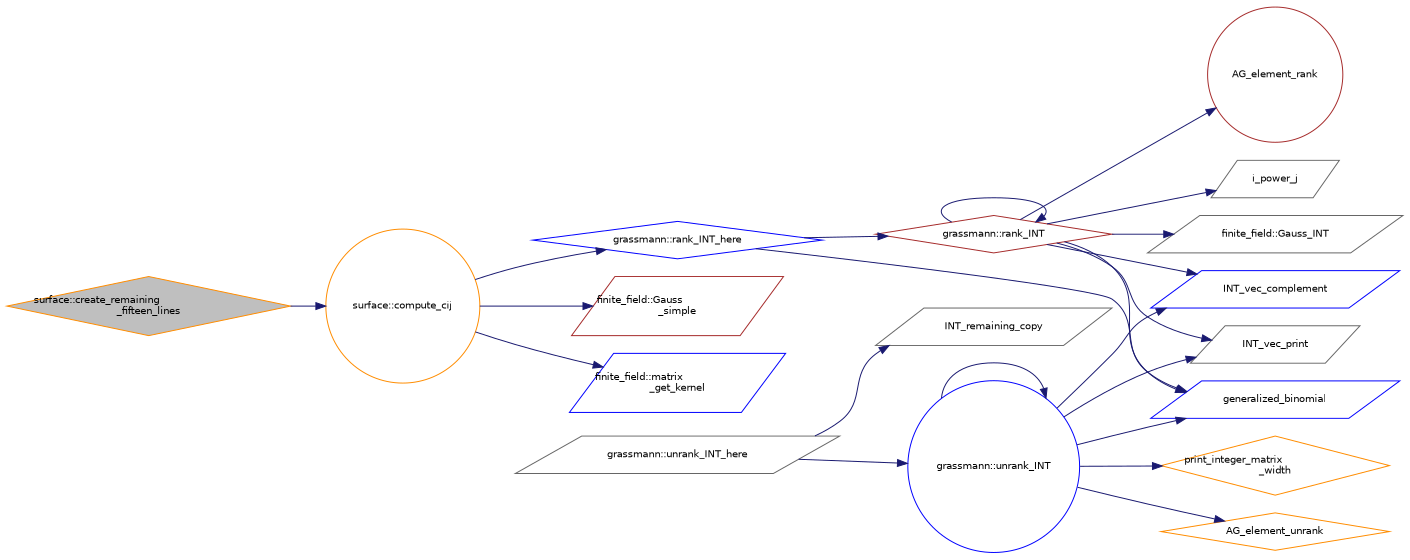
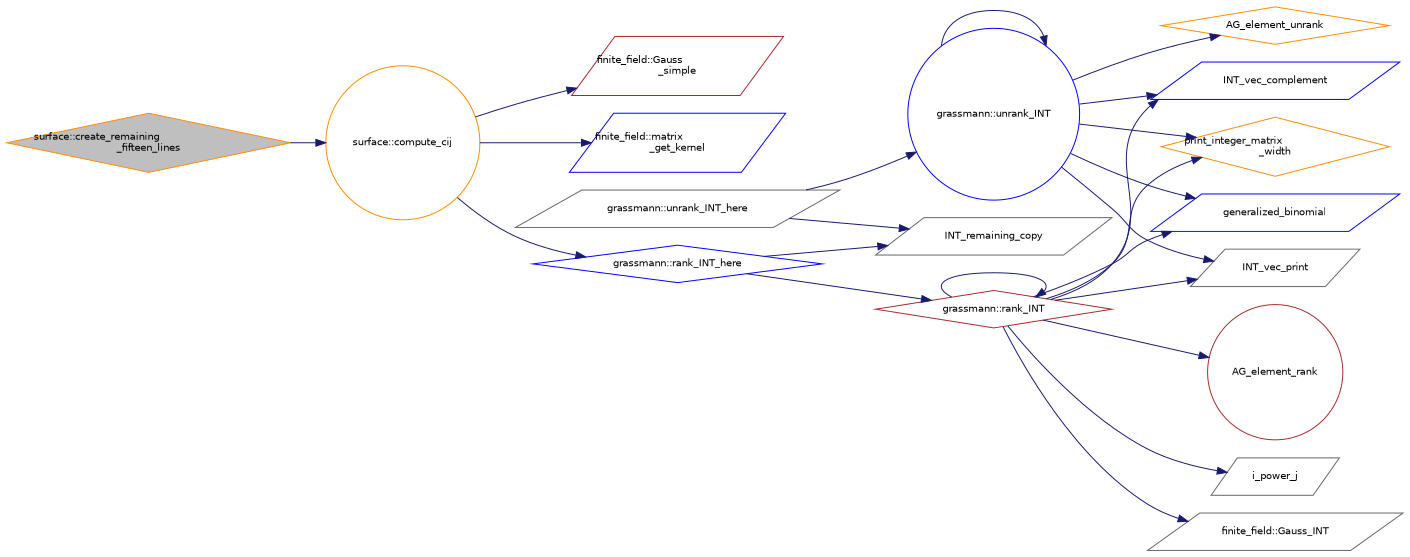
edge "grassmann::rank_INT" -> "print_integer_matrix _width": added
edge "grassmann::rank_INT_here" -> "generalized_binomial": now "grassmann::rank_INT_here" -> "INT_remaining_copy"
